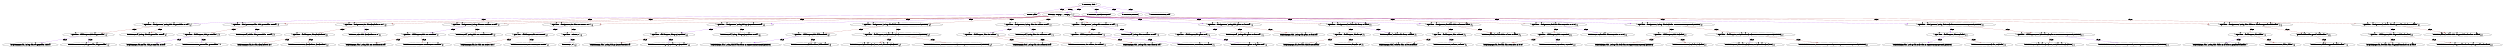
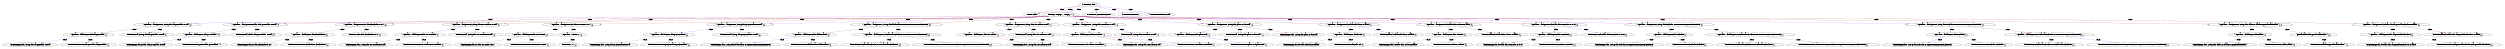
edge "(PARAM,this)" -> "(<operator>.assignment,String this.targetFolder = null)": now "(BLOCK,<empty>,<empty>)" -> "(<operator>.assignment,String this.targetFolder = null)"
